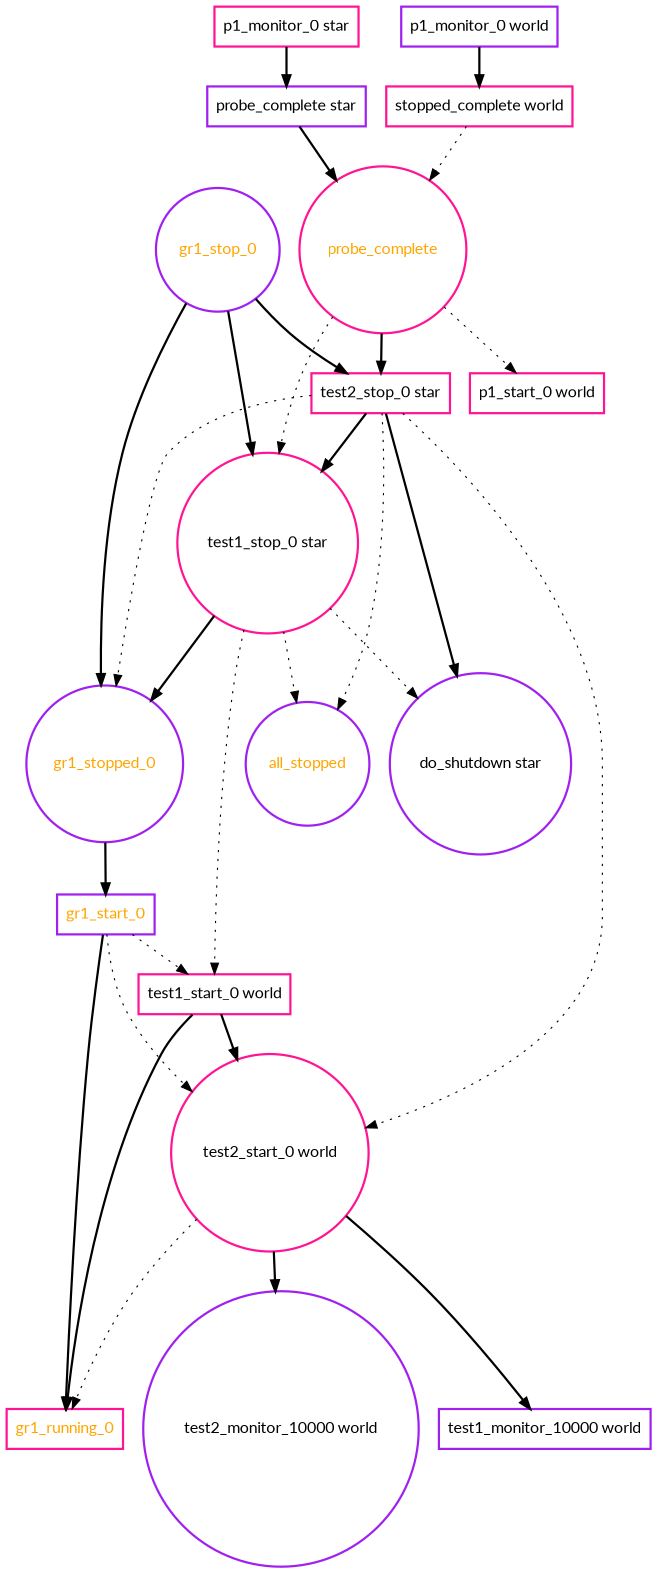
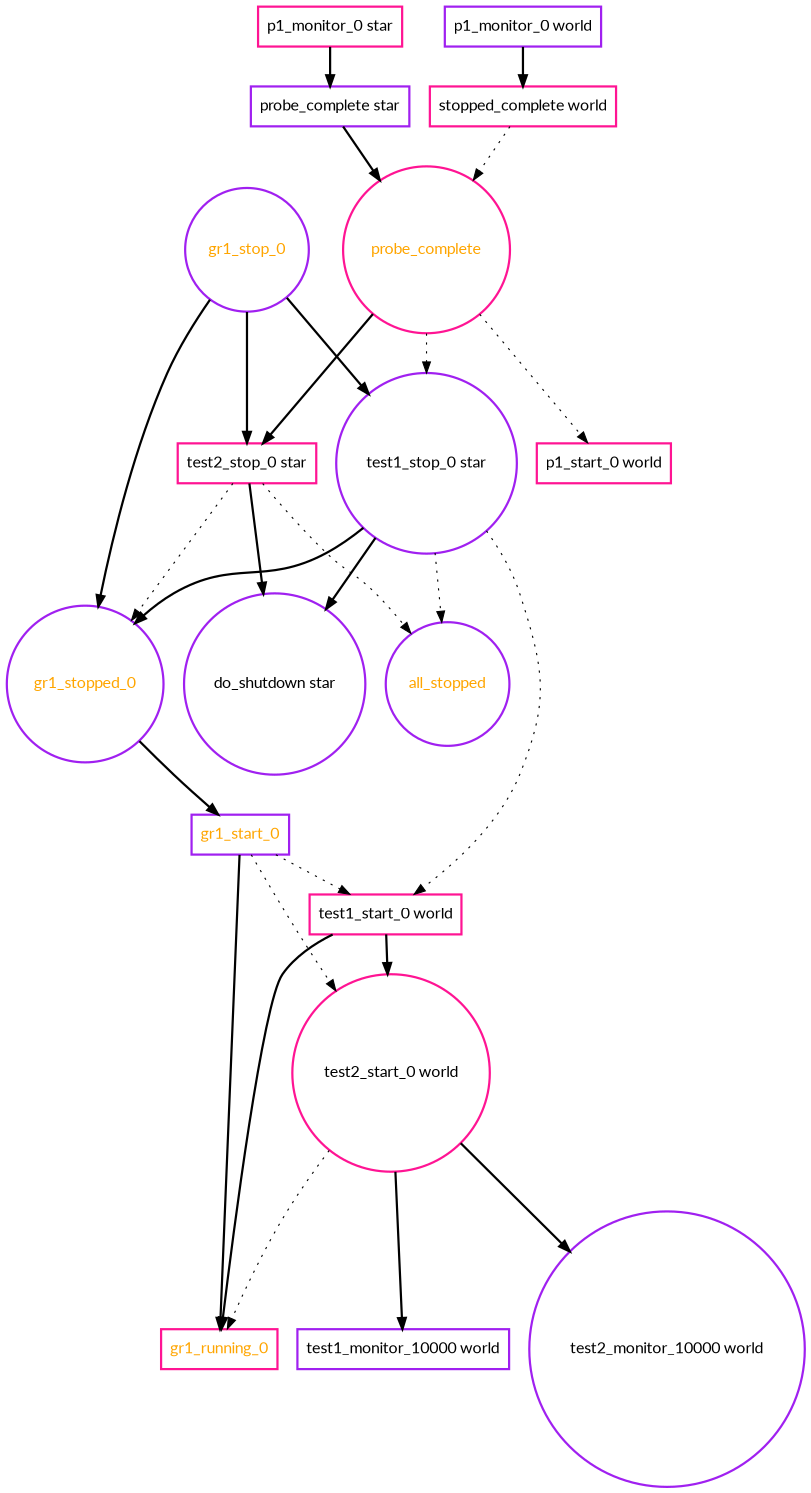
edge "test2_stop_0 star" -> "test1_stop_0 star": removed
node "test1_stop_0 star": color deeppink -> purple
edge "test1_stop_0 star" -> "do_shutdown star": style dotted -> bold
edge "test2_stop_0 star" -> "test2_start_0 world": removed
